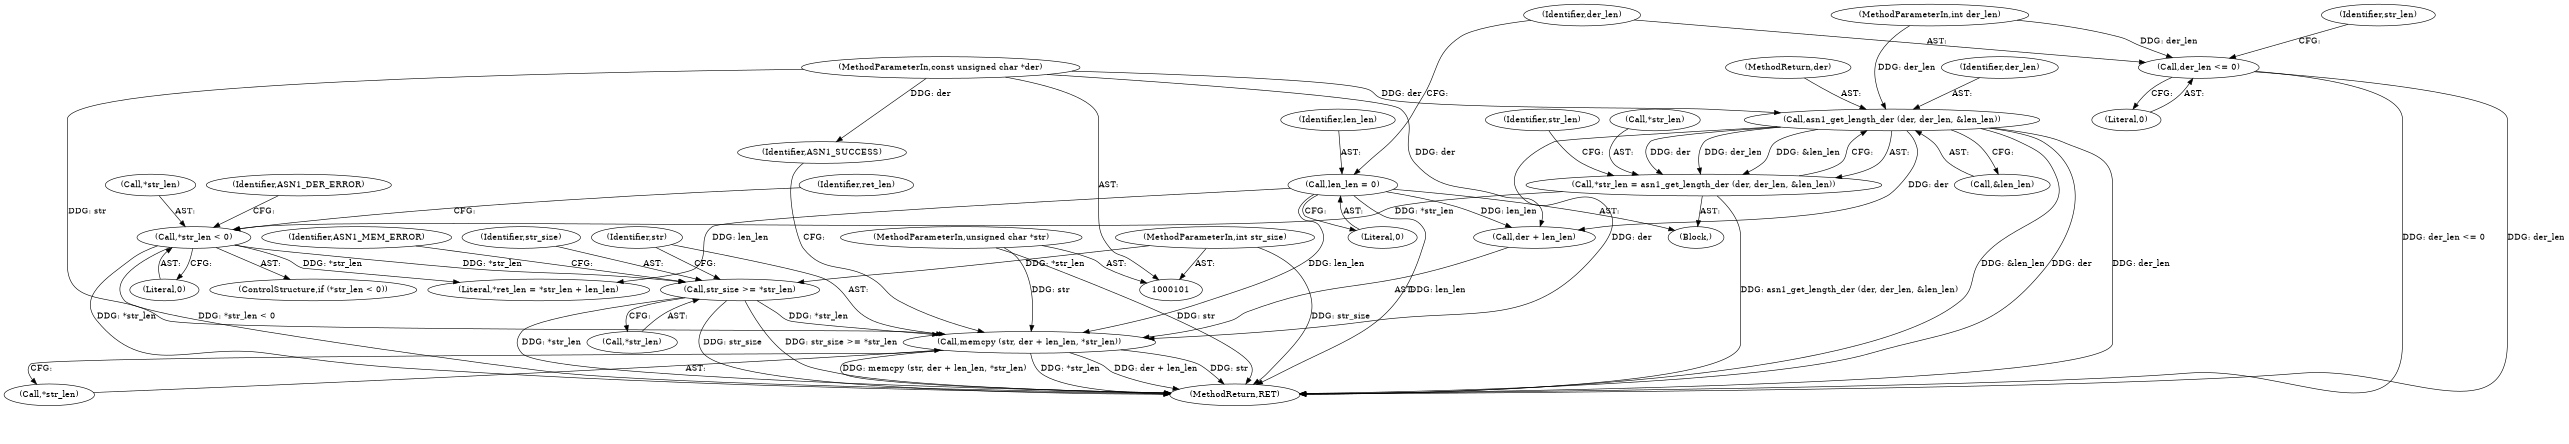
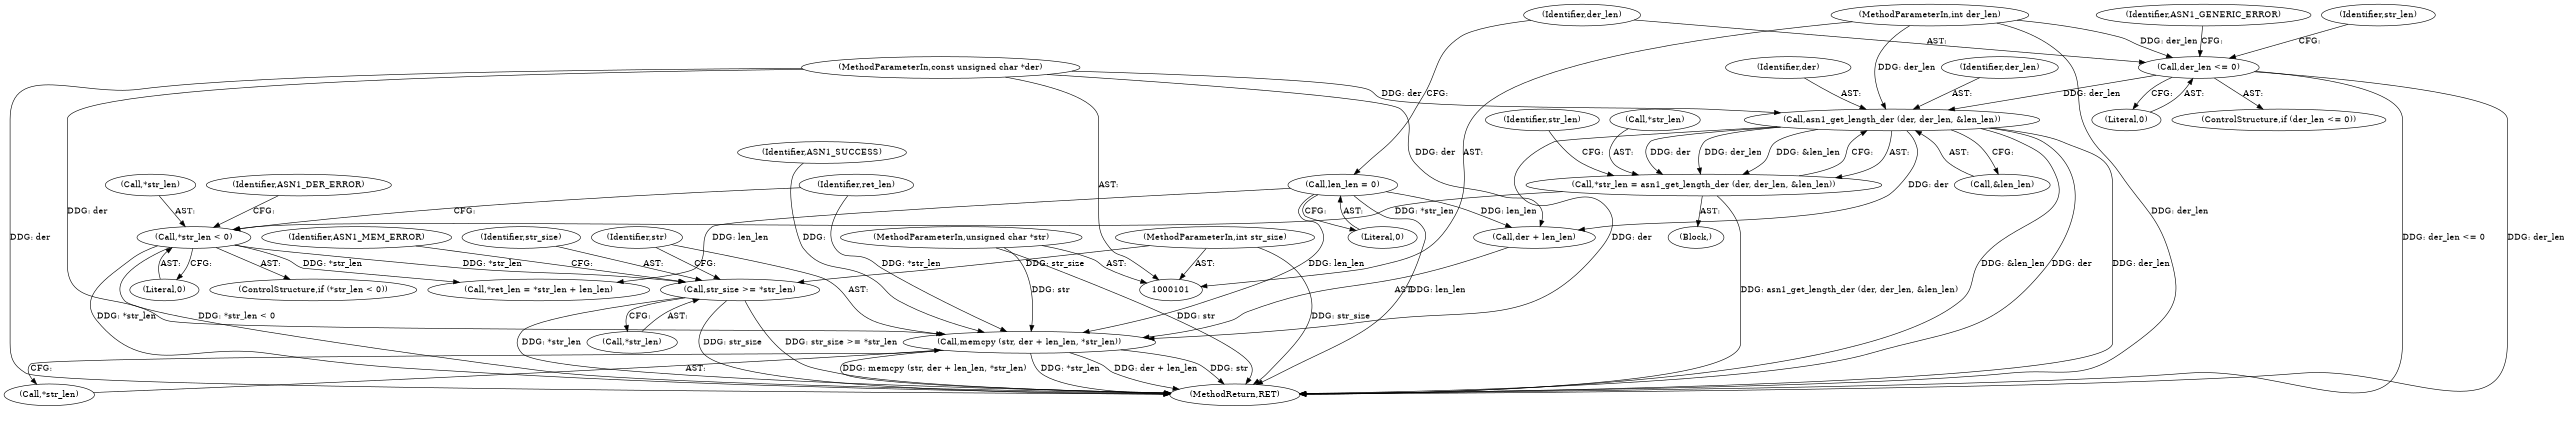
node "(Identifier,ASN1_GENERIC_ERROR)": added
node "(MethodReturn,der)": label "(MethodReturn,der)" -> "(Identifier,der)"
edge "(Call,der_len <= 0)" -> "(Call,asn1_get_length_der (der, der_len, &len_len))": added, label "DDG: der_len"
edge "(MethodParameterIn,int der_len)" -> "1000101": added, label "AST:"
edge "(MethodParameterIn,const unsigned char *der)" -> "(Identifier,ASN1_SUCCESS)": now "(MethodParameterIn,const unsigned char *der)" -> "(MethodReturn,RET)"
node "(Identifier,len_len)": removed
node "(ControlStructure,if (der_len <= 0))": added
edge "(Call,len_len = 0)" -> "(Block,)": removed, label "AST:"
edge "(MethodParameterIn,const unsigned char *der)" -> "(Call,memcpy (str, der + len_len, *str_len))": label "DDG: str" -> "DDG: der"
edge "(Identifier,ASN1_SUCCESS)" -> "(Call,memcpy (str, der + len_len, *str_len))": label "CFG: " -> "DDG: "
edge "(MethodParameterIn,int str_size)" -> "(Call,str_size >= *str_len)": label "DDG: *str_len" -> "DDG: str_size"
node "(Literal,*ret_len = *str_len + len_len)": label "(Literal,*ret_len = *str_len + len_len)" -> "(Call,*ret_len = *str_len + len_len)"
edge "(Call,str_size >= *str_len)" -> "(Call,memcpy (str, der + len_len, *str_len))": now "(Identifier,ret_len)" -> "(Call,memcpy (str, der + len_len, *str_len))"
edge "(MethodParameterIn,int der_len)" -> "(MethodReturn,RET)": added, label "DDG: der_len"
